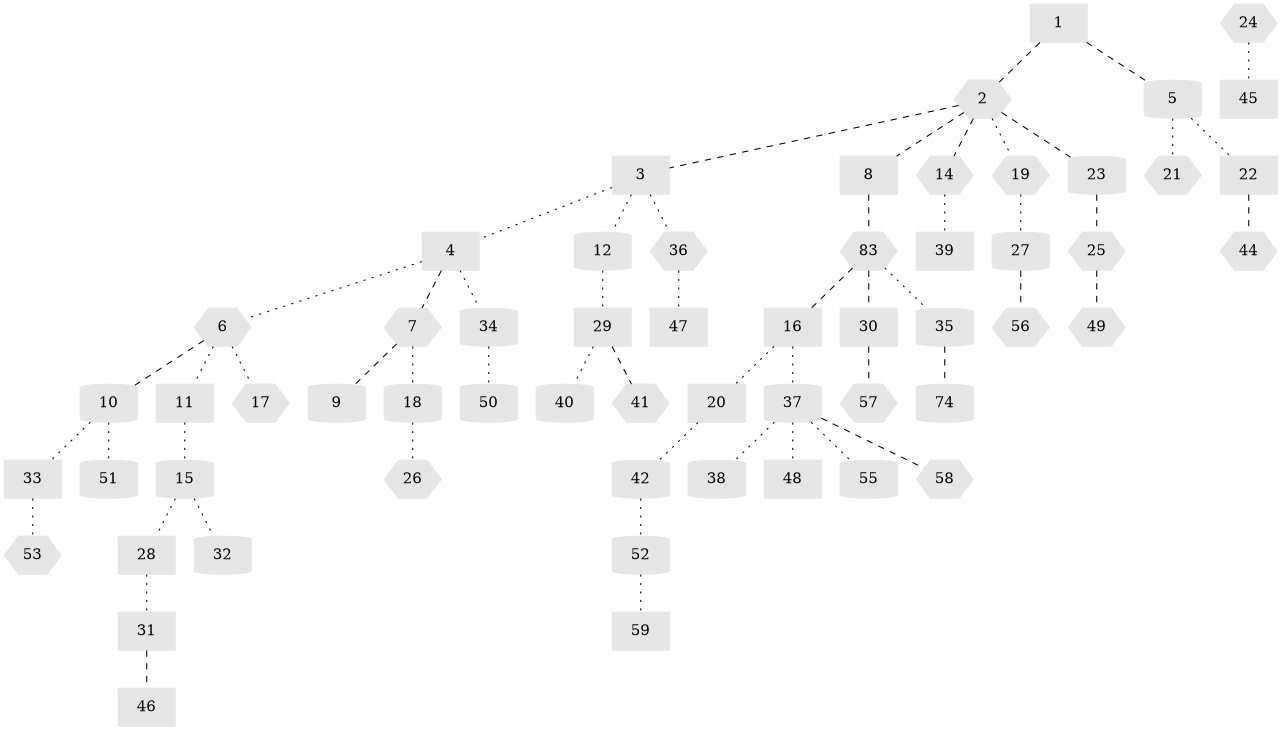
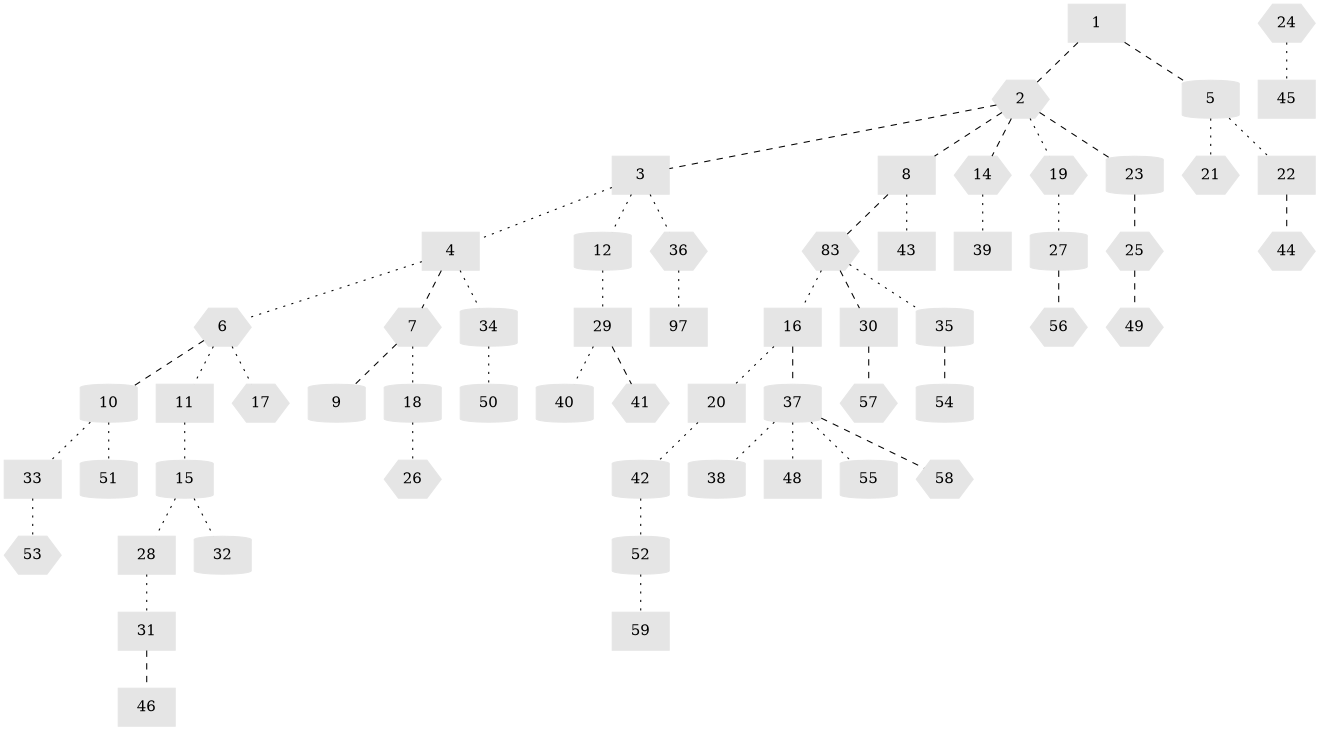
node "43": added
edge "83" -- "16": style dashed -> dotted
node "47": label "47" -> "97"
edge "16" -- "37": style dotted -> dashed
node "74": label "74" -> "54"
